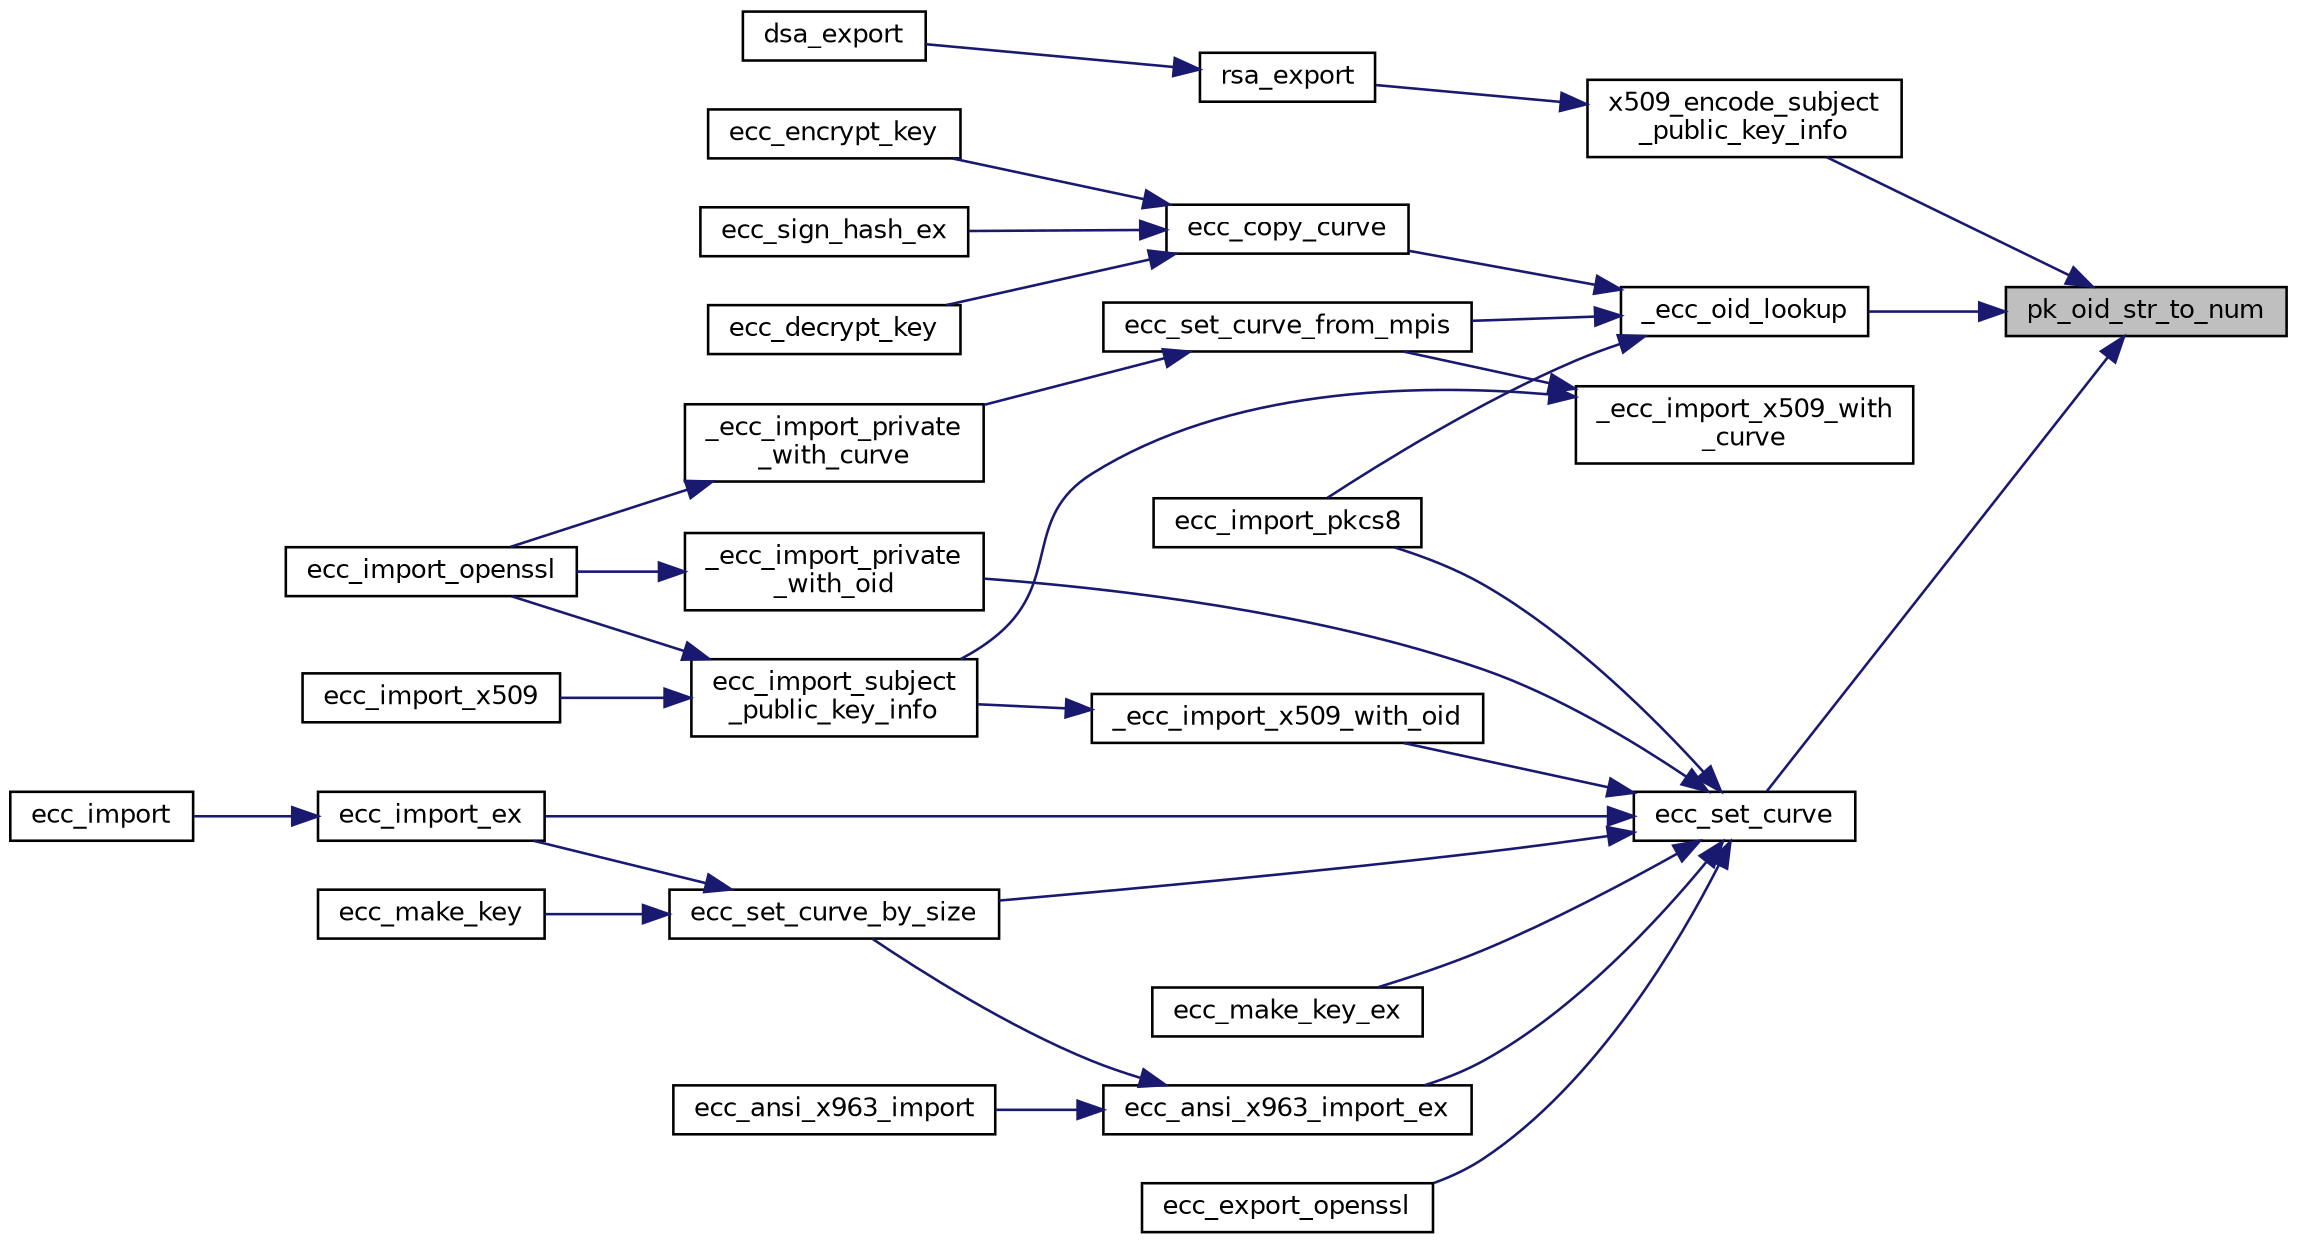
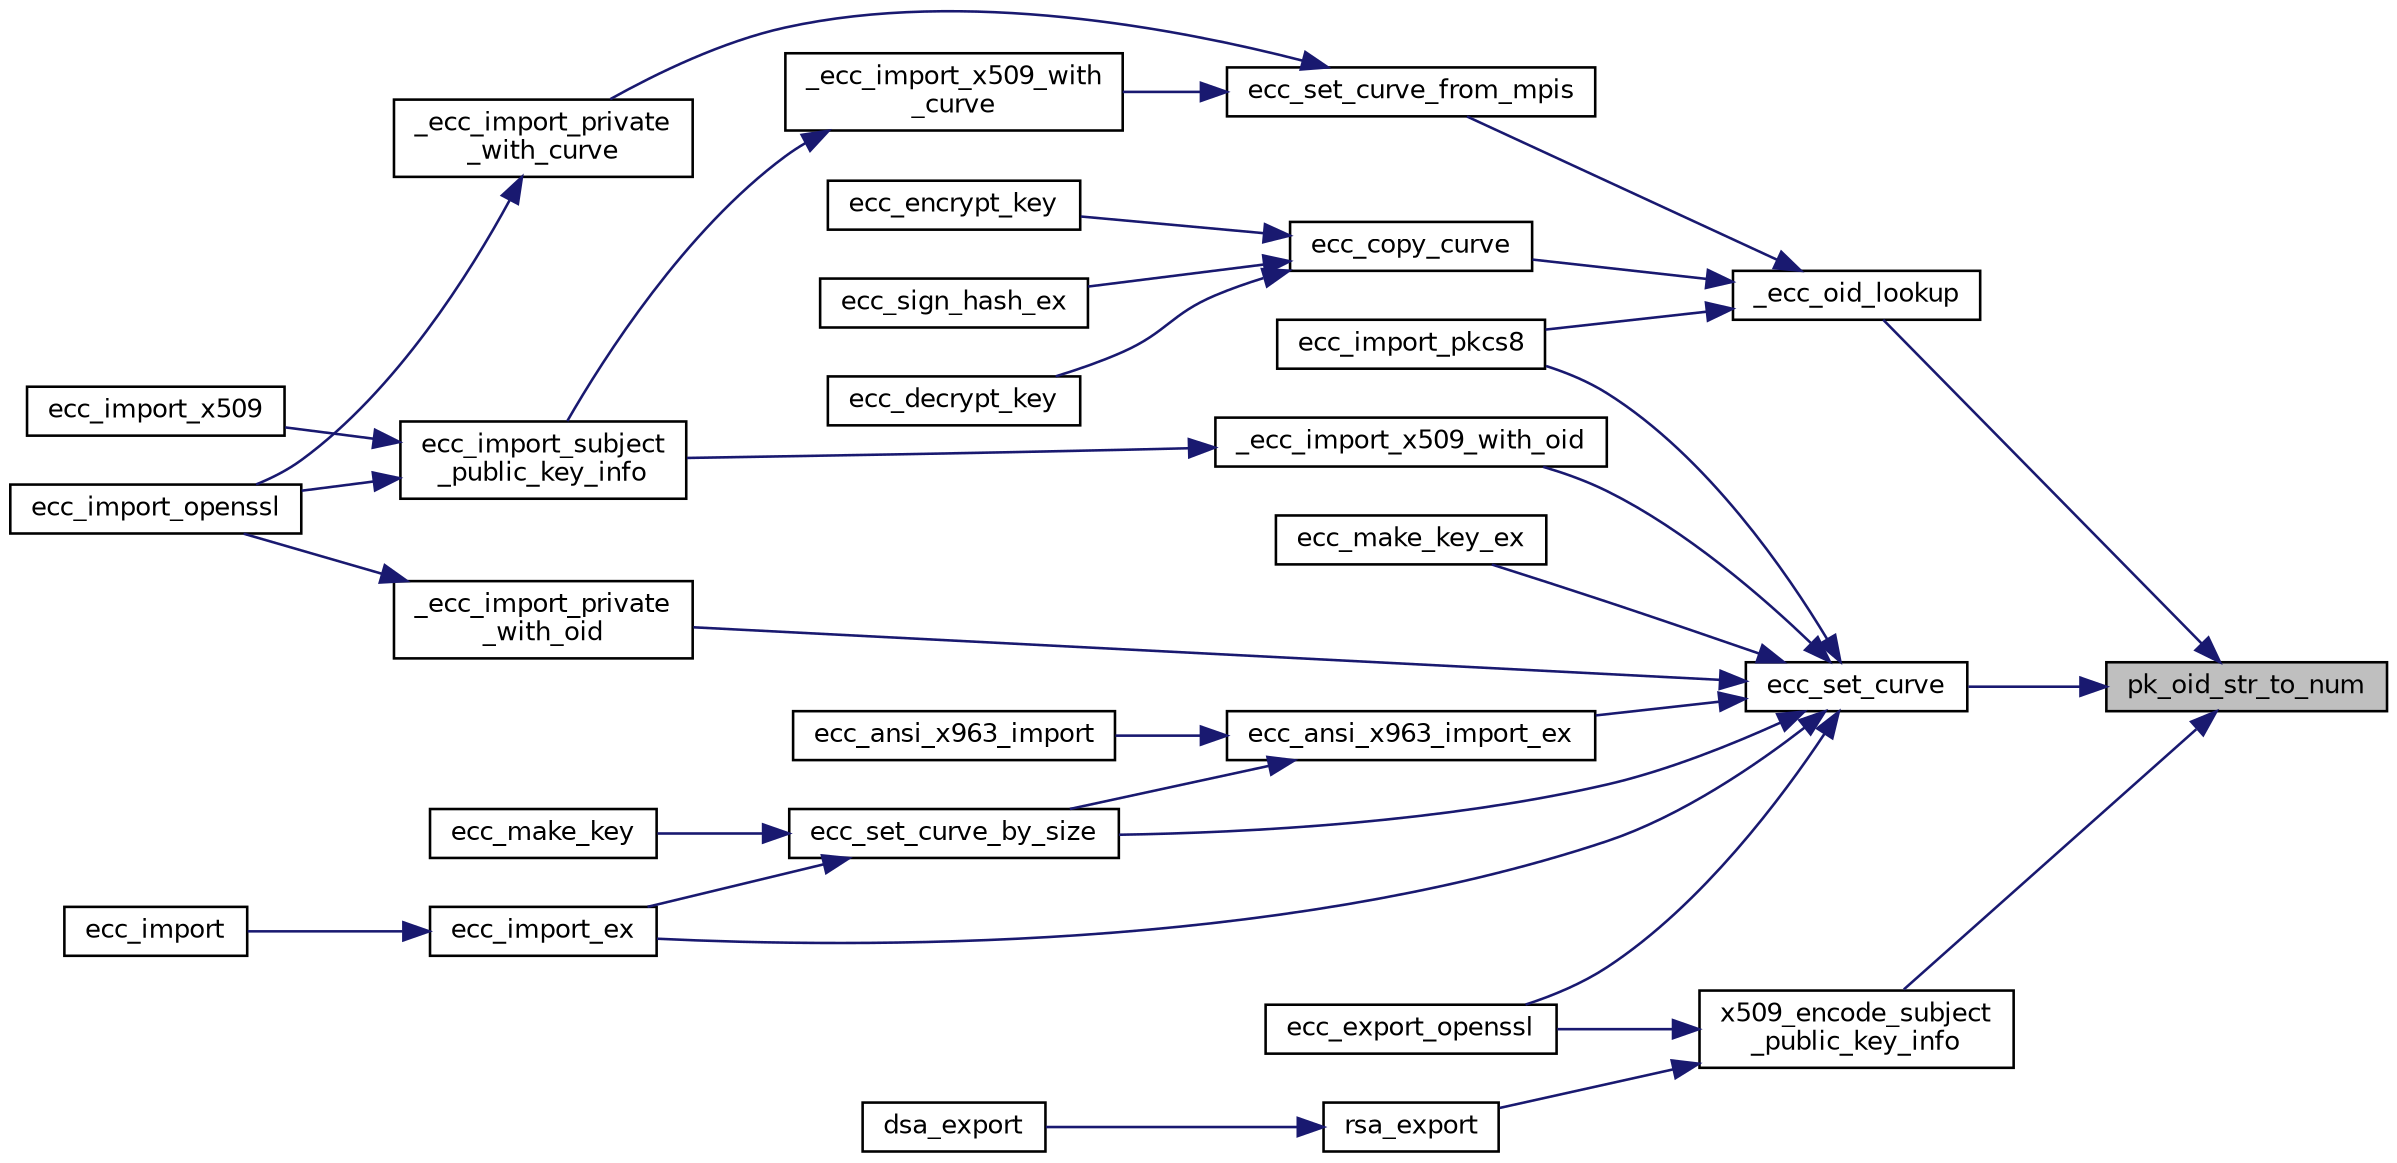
edge "ecc_set_curve_from_mpis" -> "_ecc_import_x509_with _curve": reversed
edge "ecc_export_openssl" -> "x509_encode_subject _public_key_info": added
